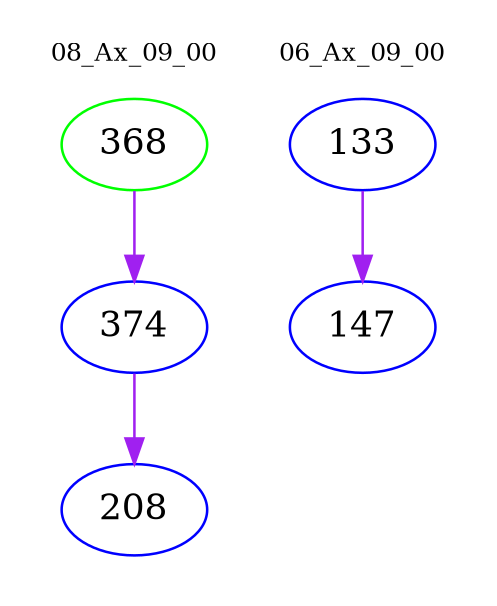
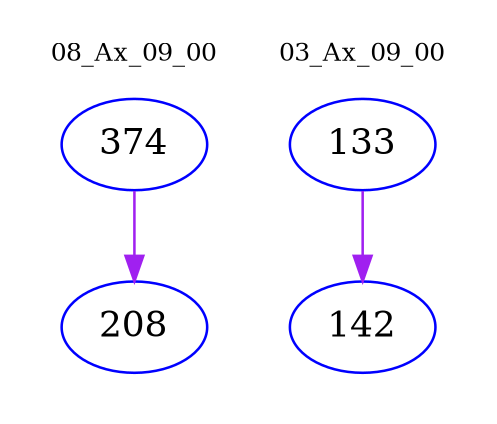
cluster "06_Ax_09_00": label "06_Ax_09_00" -> "03_Ax_09_00"
node "368": removed
node "147": label "147" -> "142"
